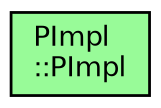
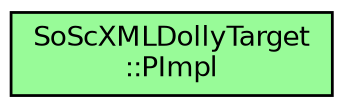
node "PImpl ::PImpl": label "PImpl ::PImpl" -> "SoScXMLDollyTarget ::PImpl"
